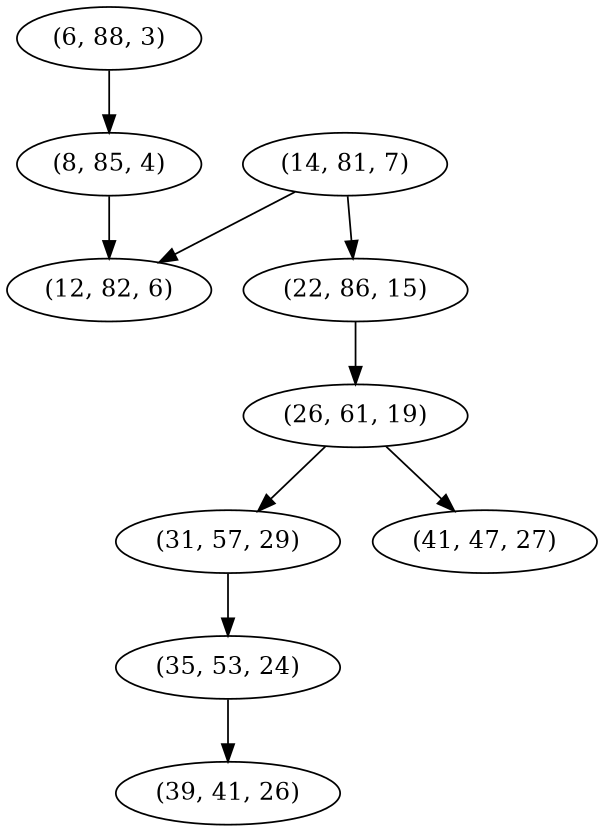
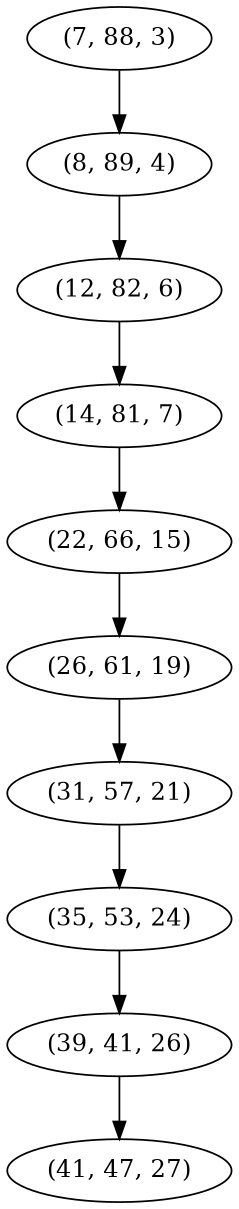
node "(6, 88, 3)": label "(6, 88, 3)" -> "(7, 88, 3)"
node "(8, 85, 4)": label "(8, 85, 4)" -> "(8, 89, 4)"
edge "(14, 81, 7)" -> "(12, 82, 6)": reversed
node "(22, 86, 15)": label "(22, 86, 15)" -> "(22, 66, 15)"
edge "(26, 61, 19)" -> "(41, 47, 27)": now "(39, 41, 26)" -> "(41, 47, 27)"
node "(31, 57, 29)": label "(31, 57, 29)" -> "(31, 57, 21)"
